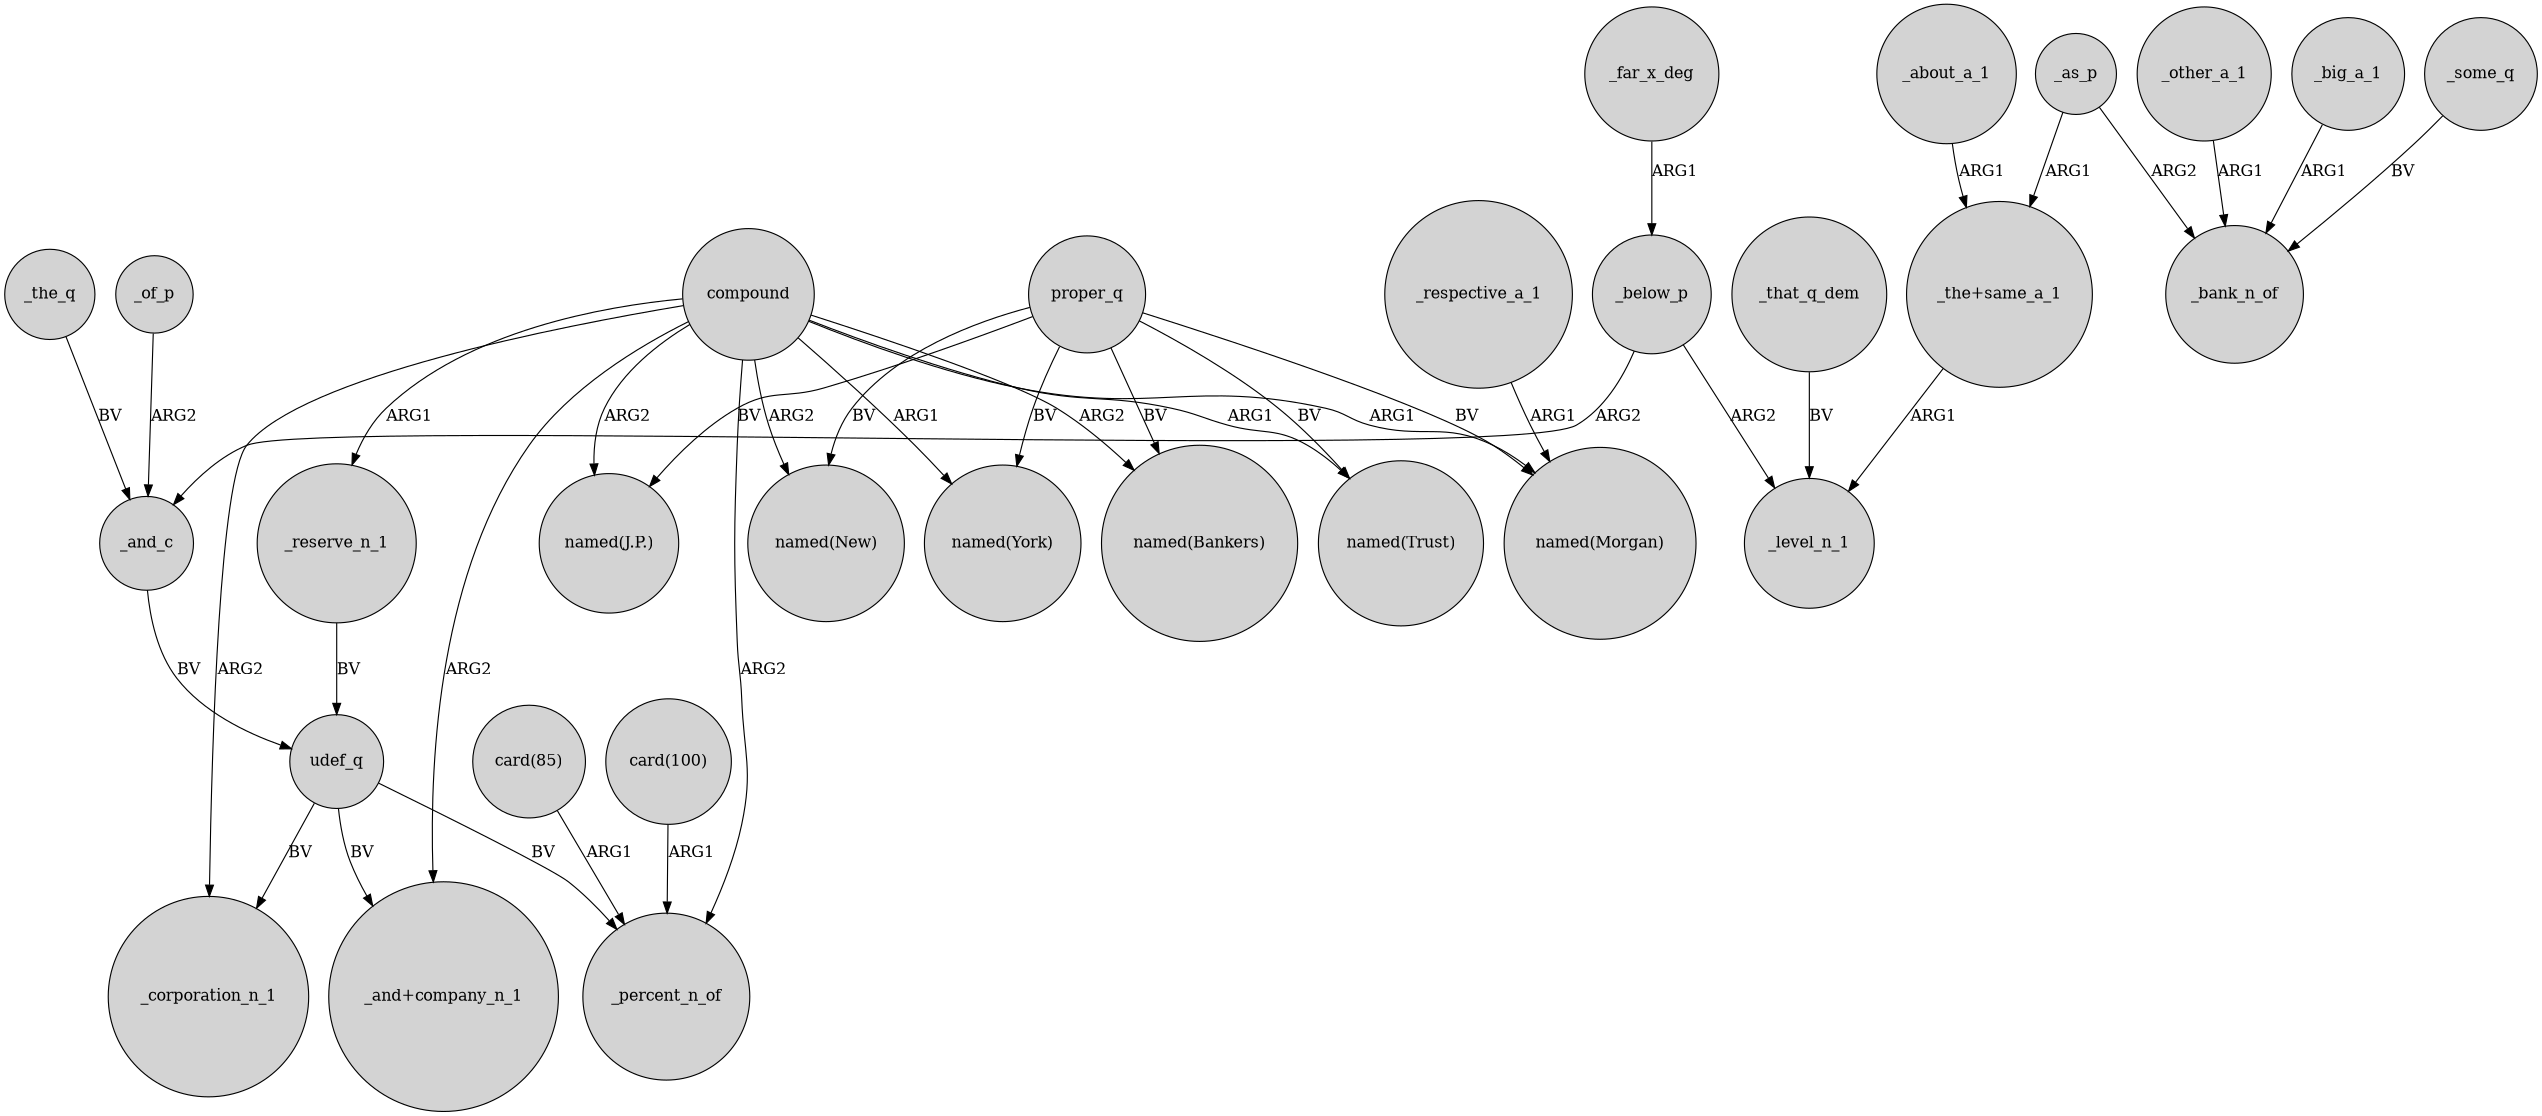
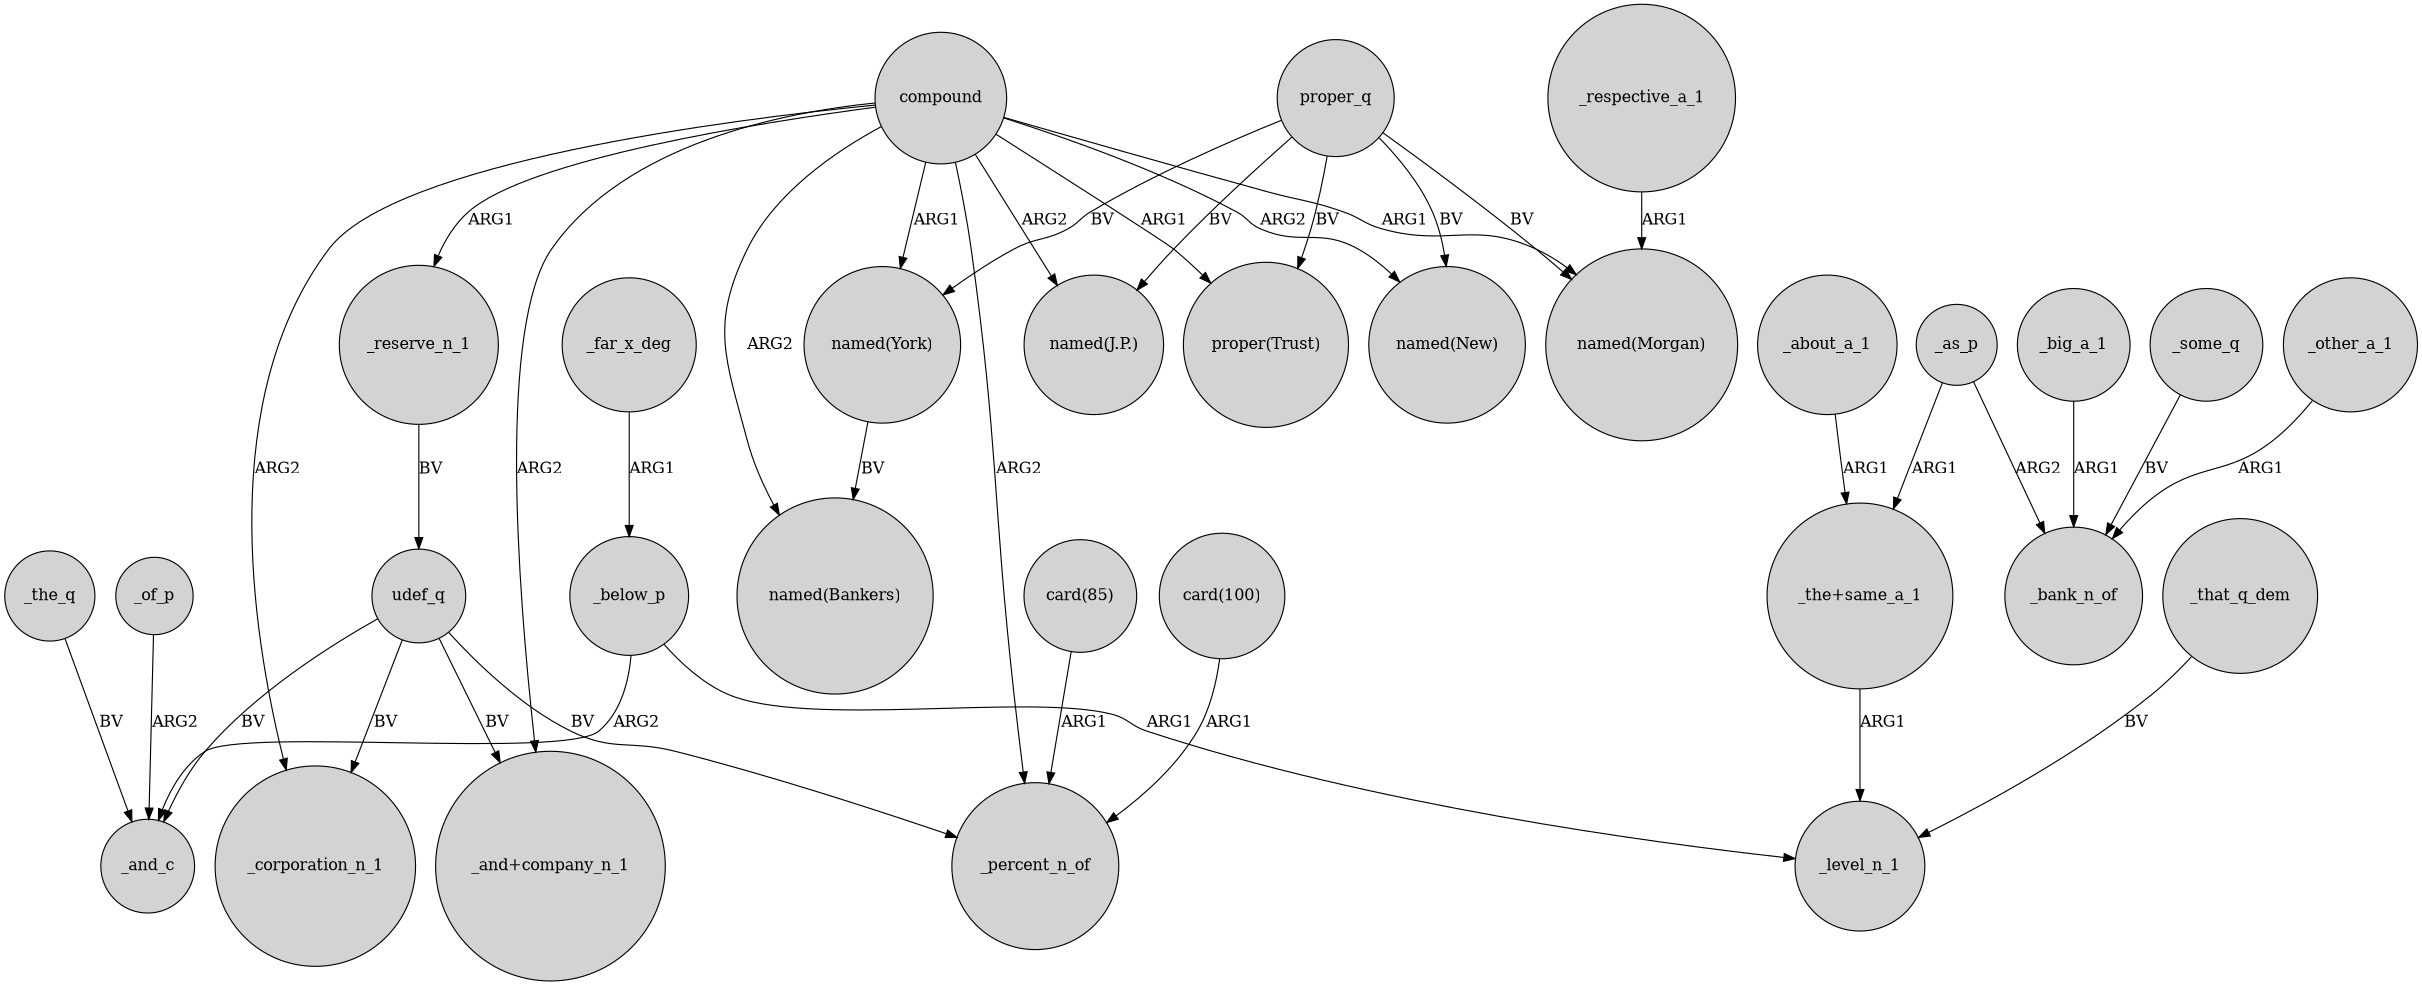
edge "proper_q" -> "named(Bankers)": now "named(York)" -> "named(Bankers)"
edge "_below_p" -> "_level_n_1": label "ARG2" -> "ARG1"
node "named(Trust)": label "named(Trust)" -> "proper(Trust)"
edge "_and_c" -> "udef_q": reversed
